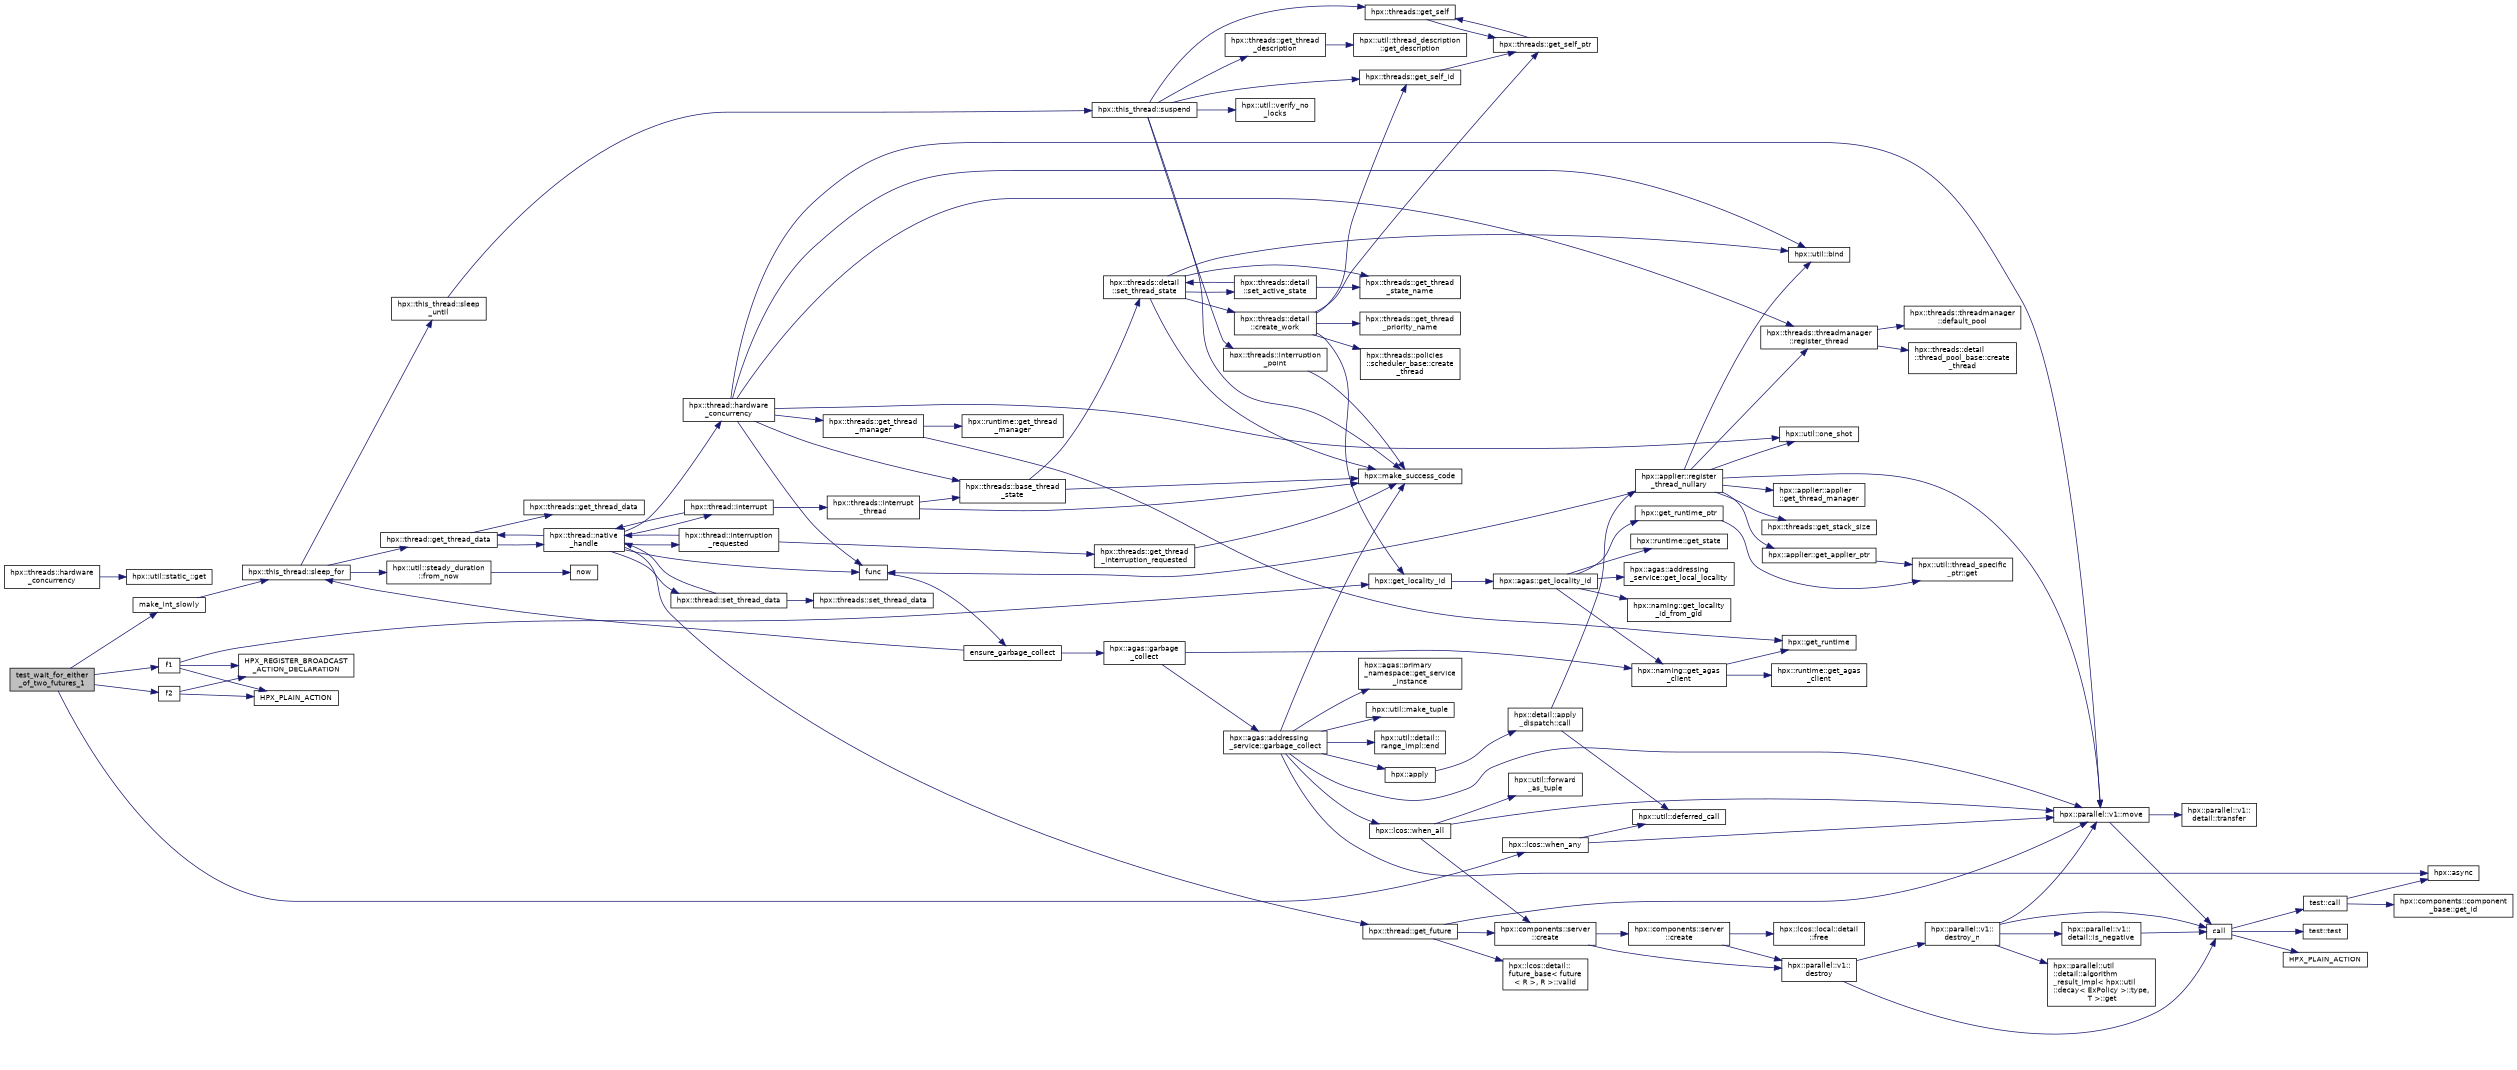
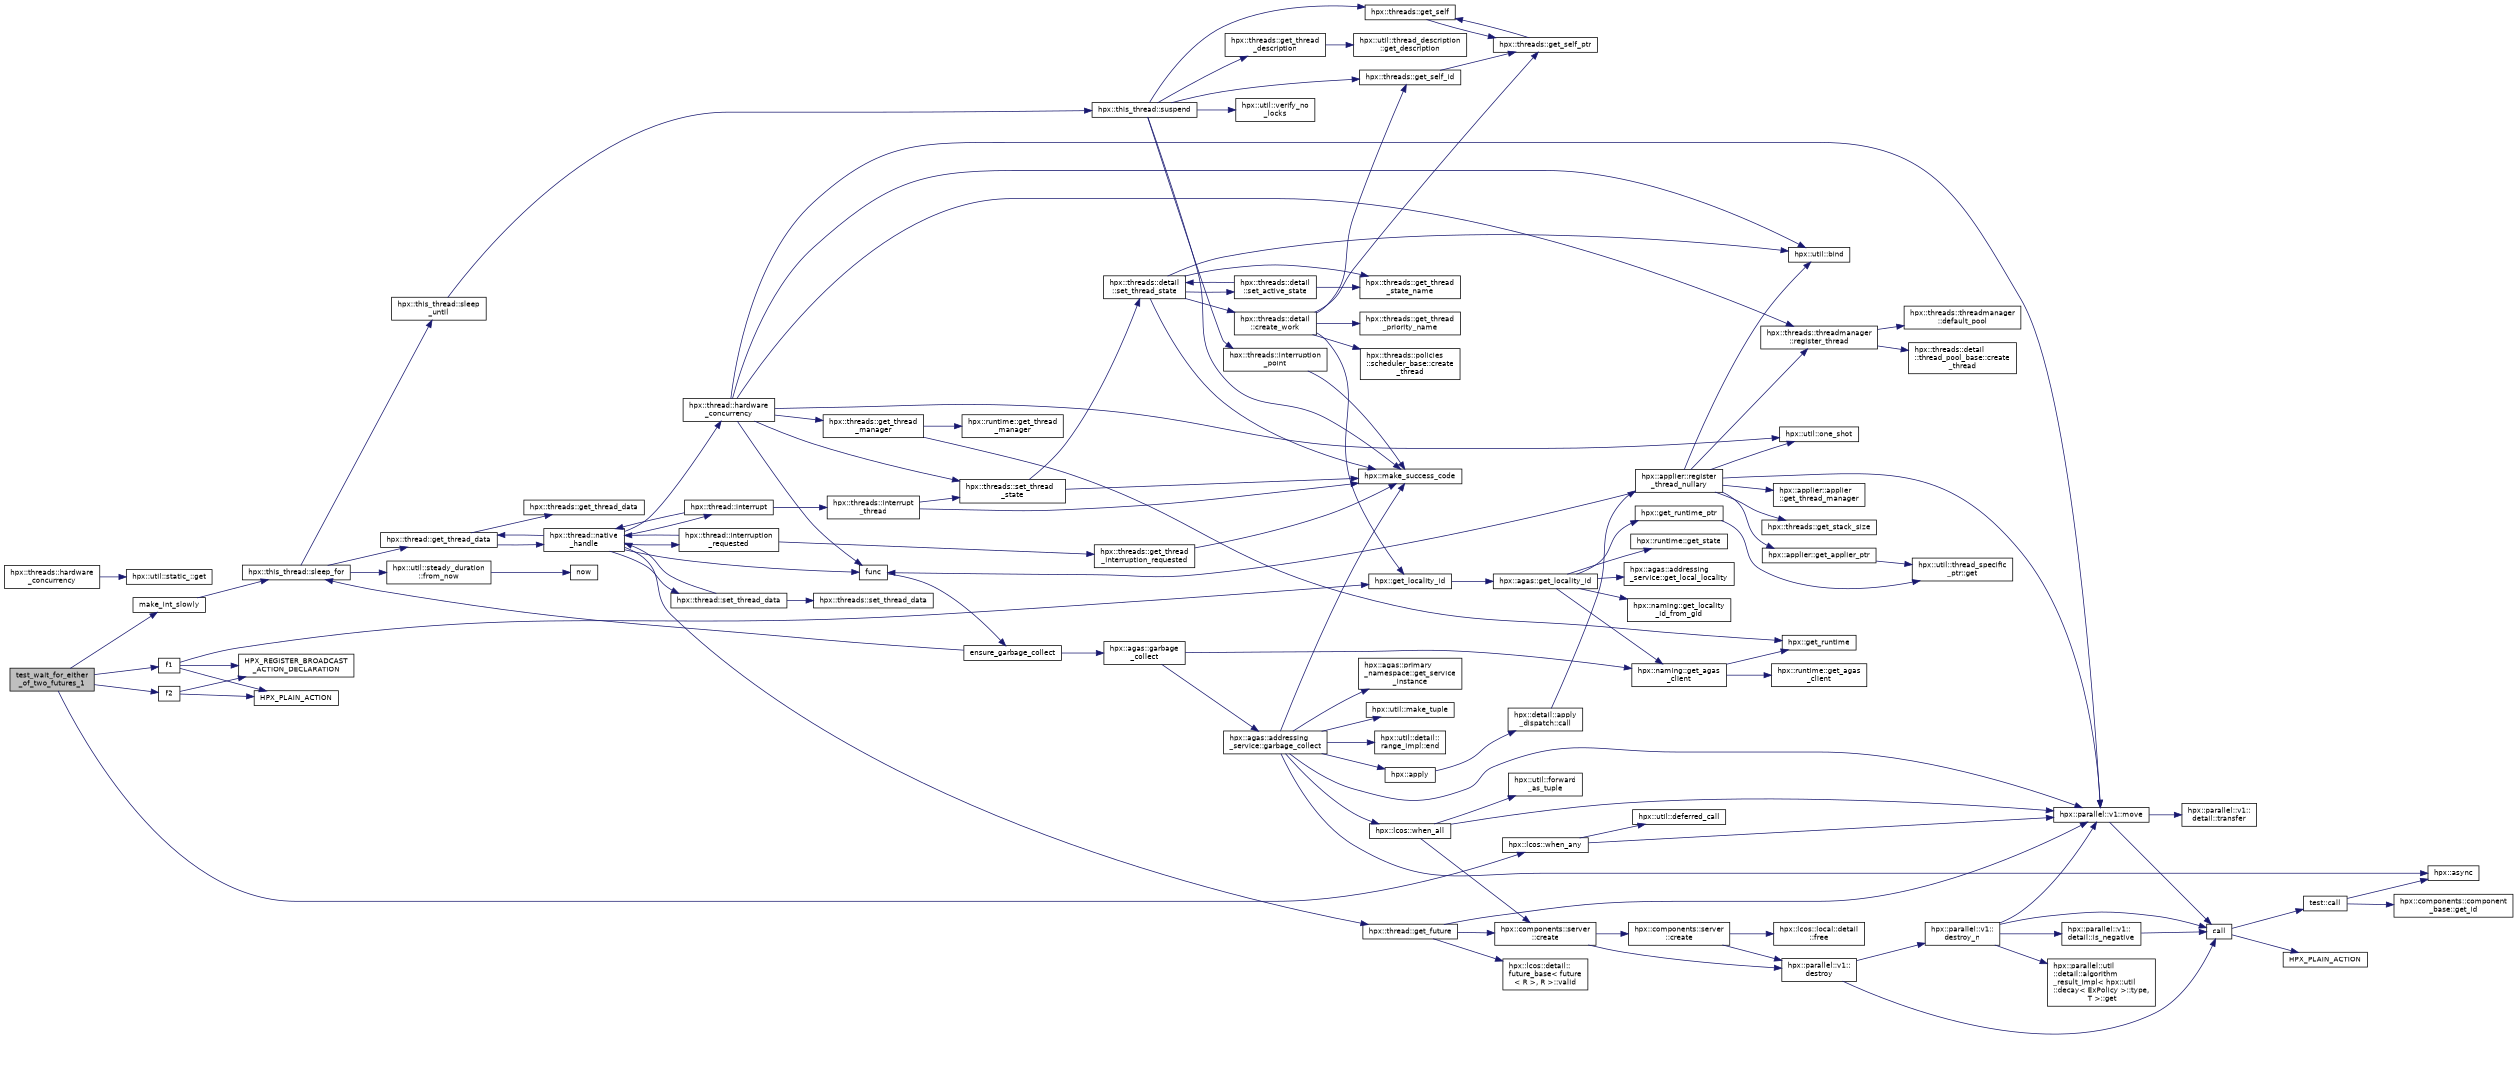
node "hpx::threads::base_thread _state": label "hpx::threads::base_thread _state" -> "hpx::threads::set_thread _state"
edge "hpx::detail::apply _dispatch::call" -> "hpx::util::deferred_call": removed
node "test::test": removed
